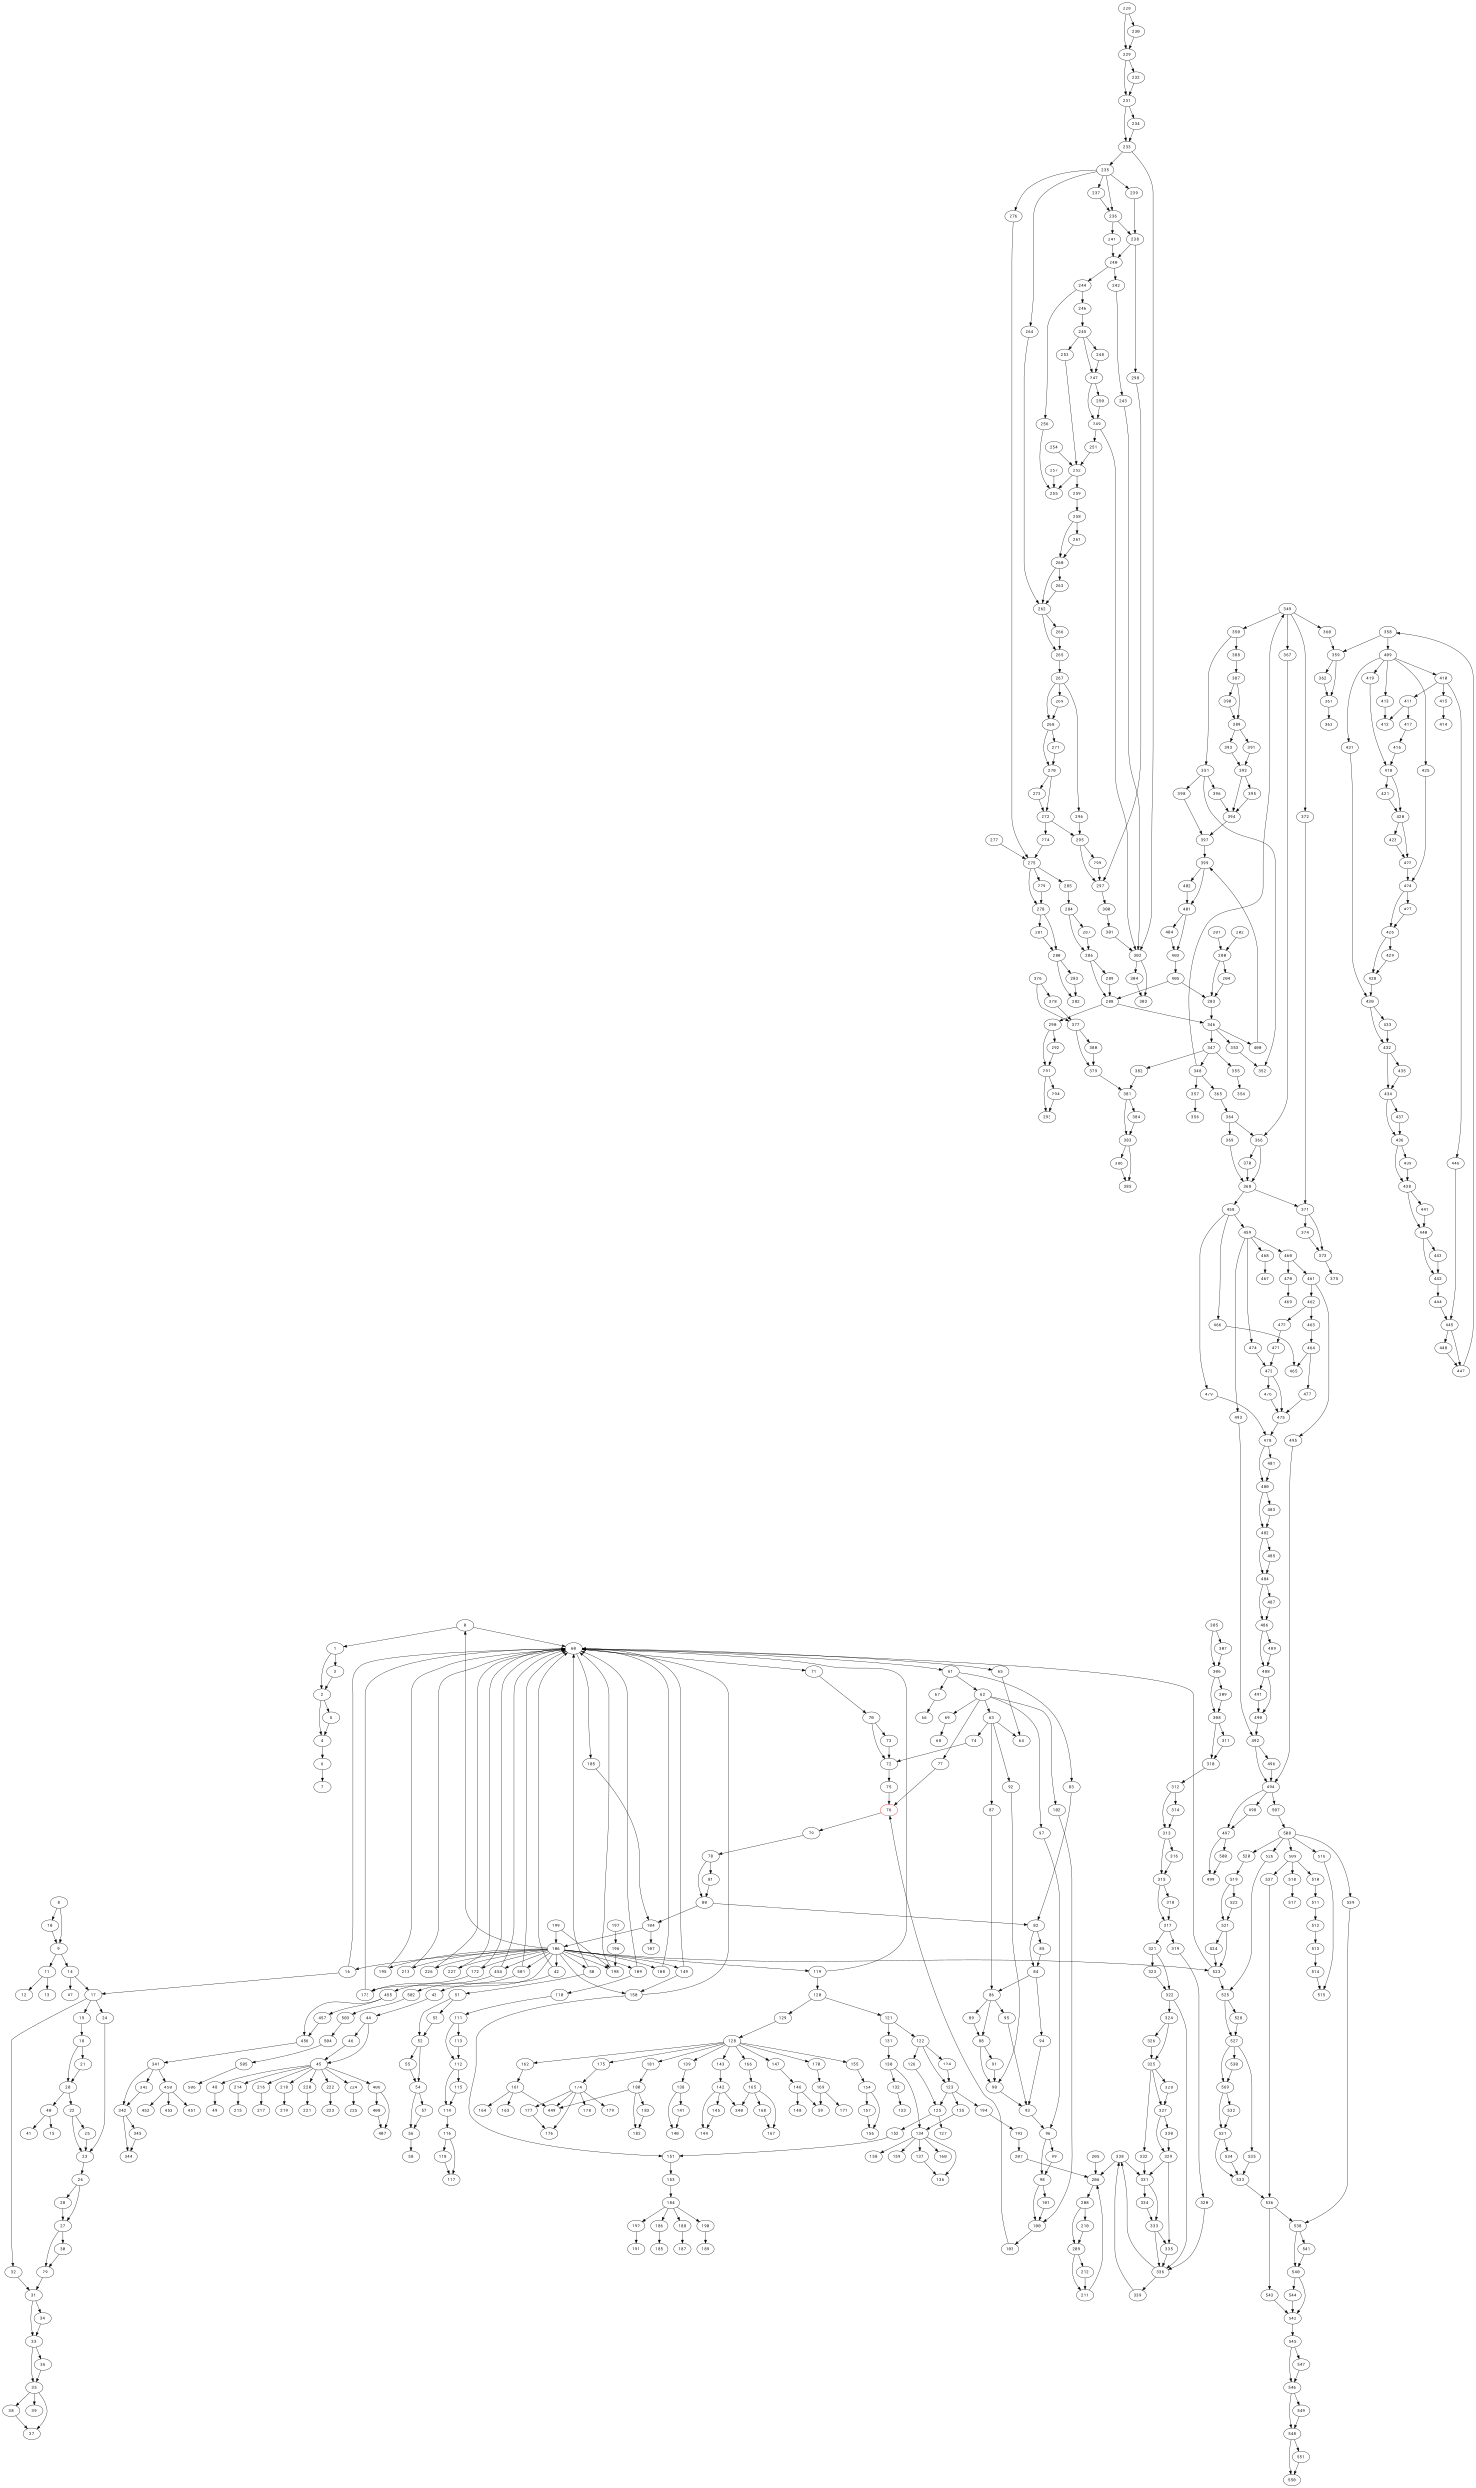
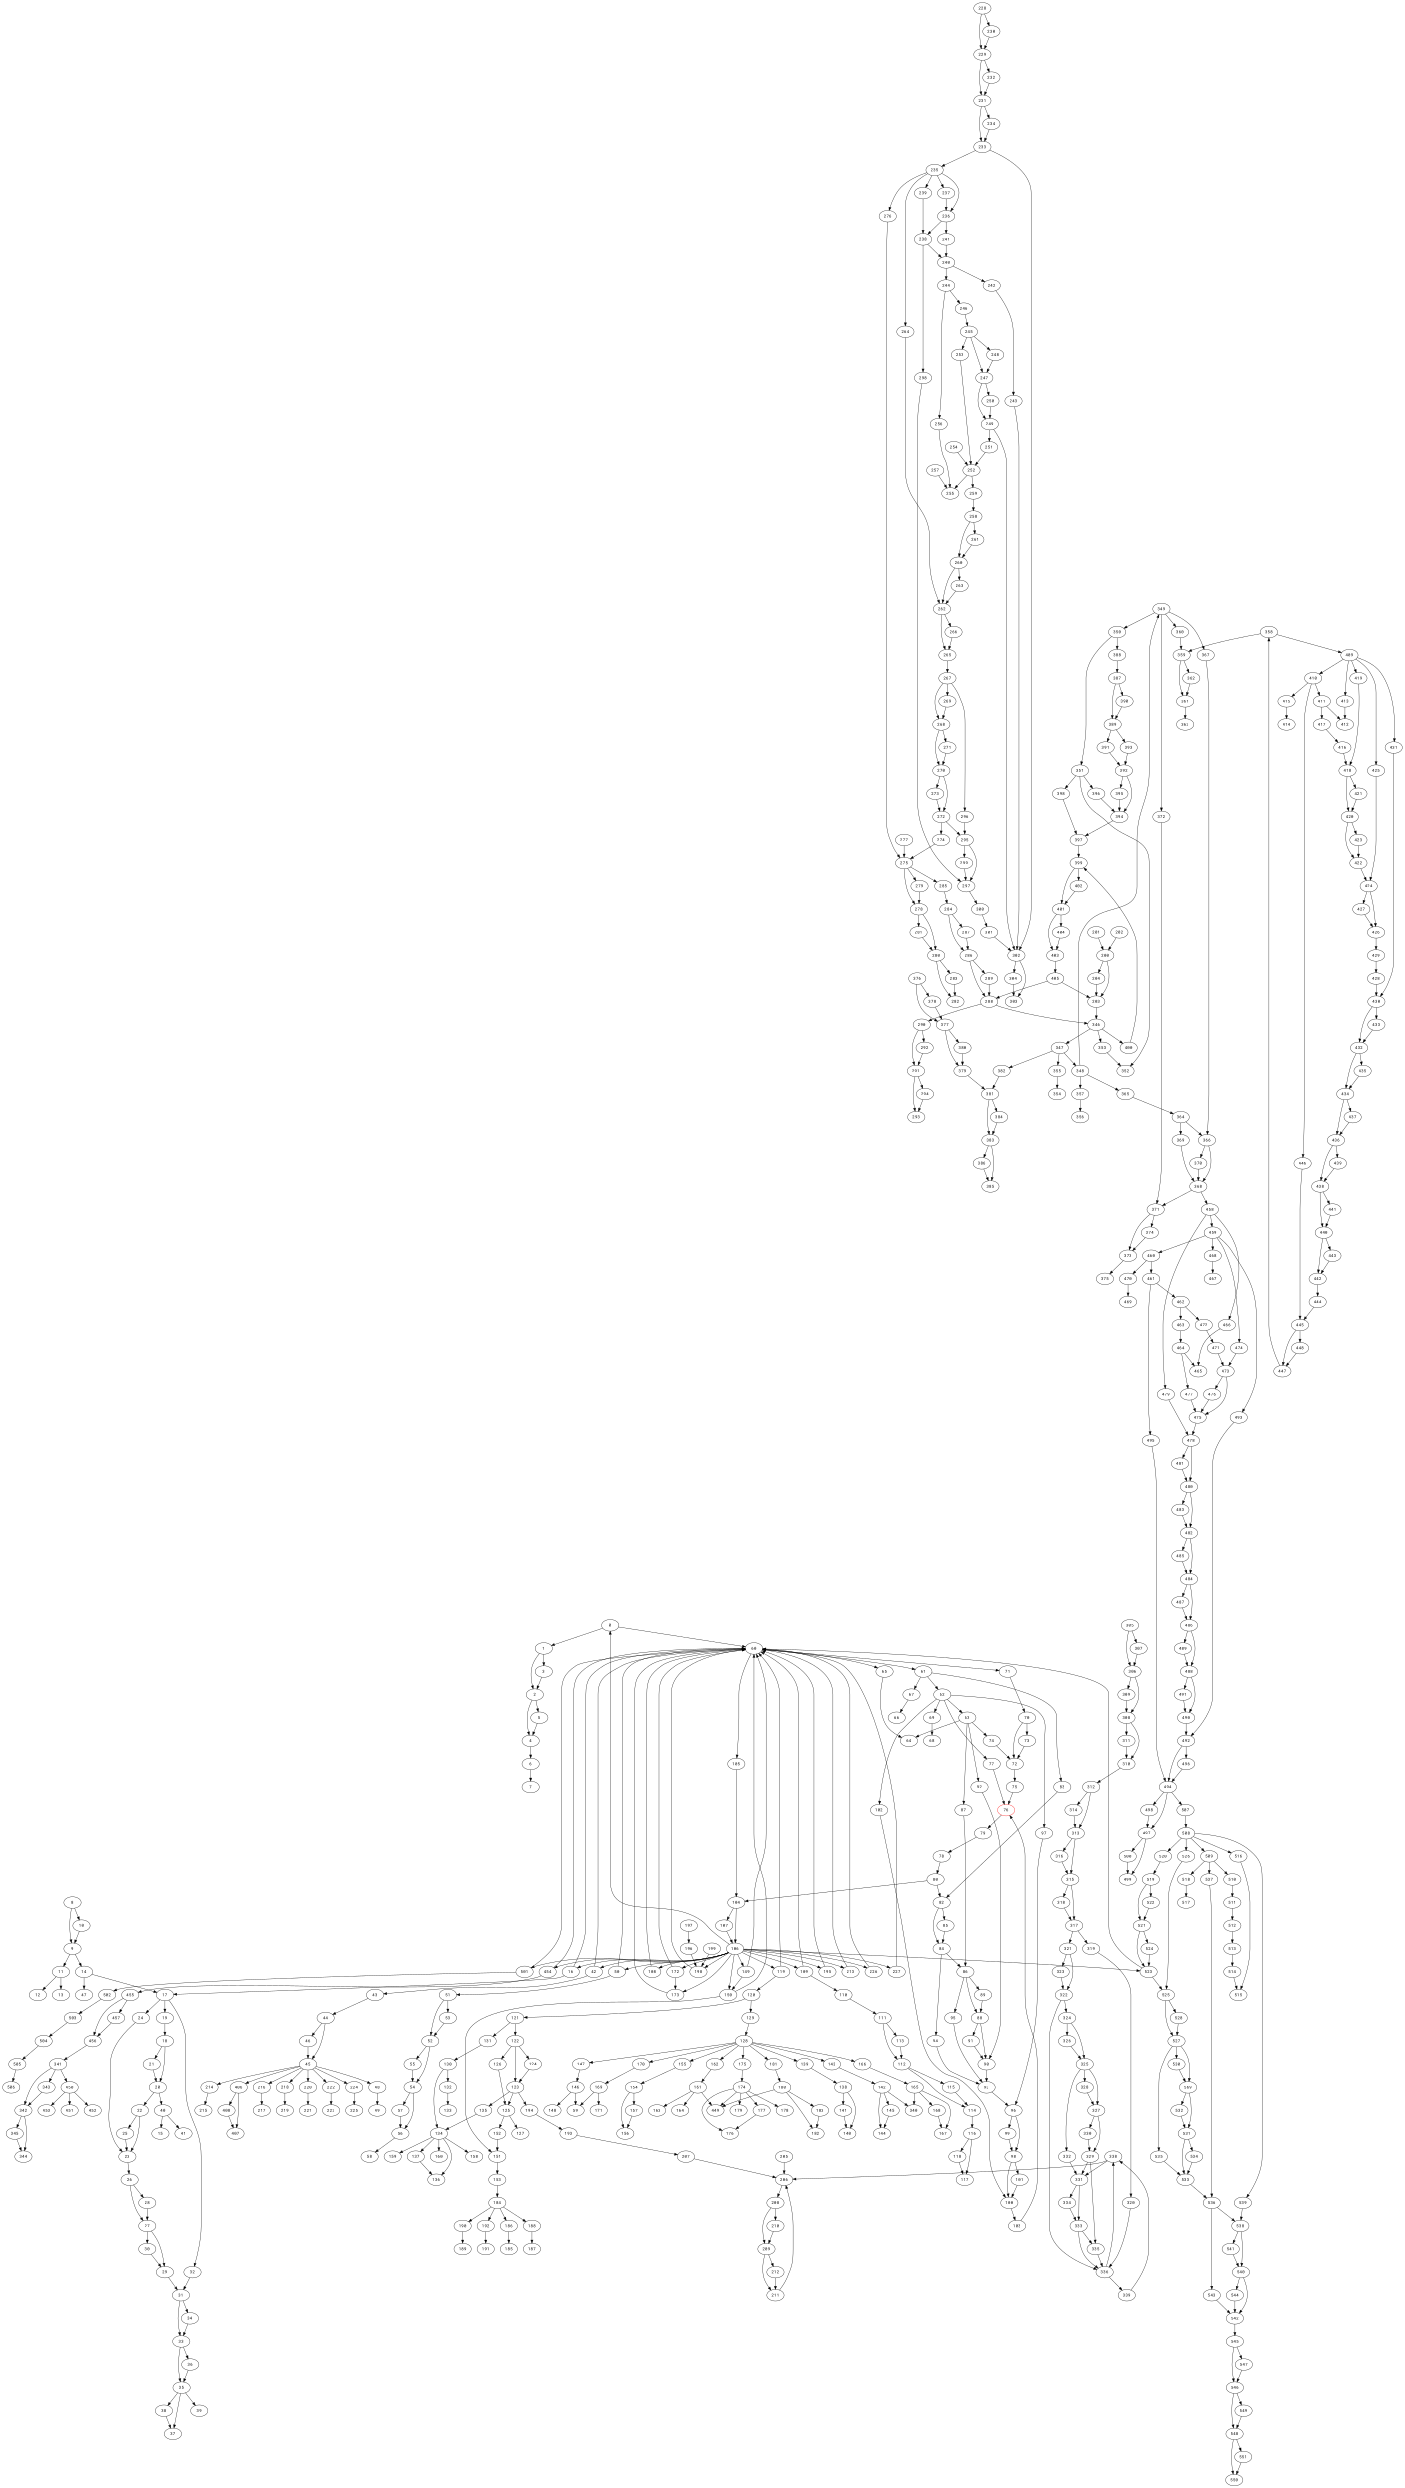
edge "426" -> "428": removed
node "81": removed
edge "199" -> "106": now "107" -> "106"
